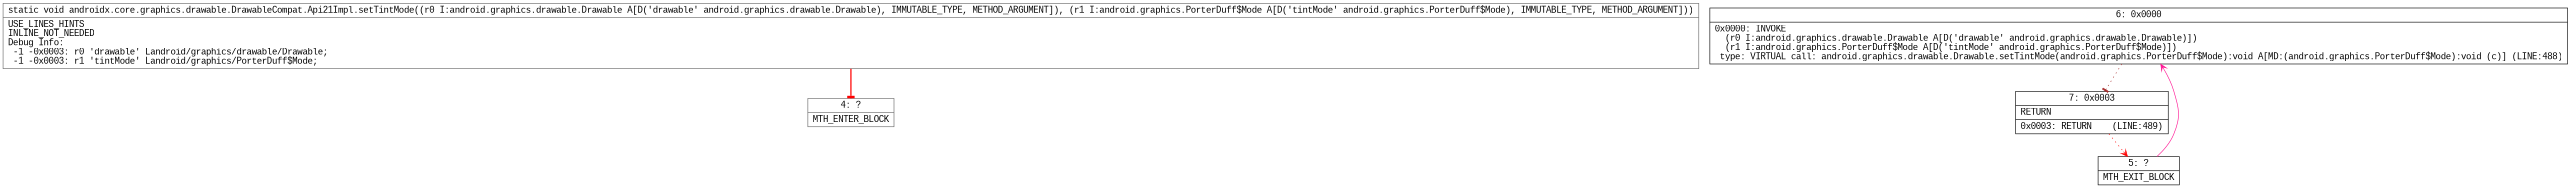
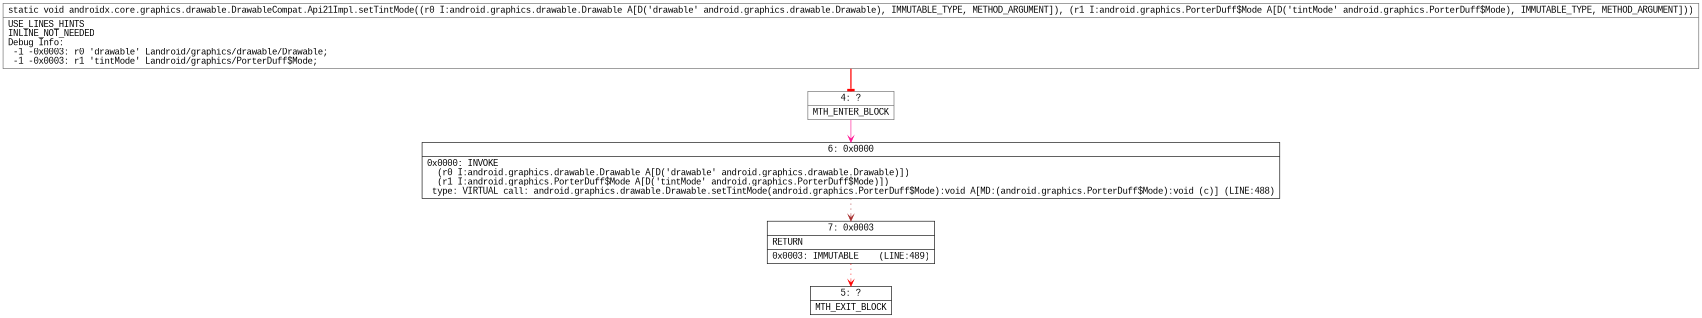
edge "6: 0x0000" -> "7: 0x0003": arrowhead tee -> vee
edge "5: ?" -> "6: 0x0000": now "4: ?" -> "6: 0x0000"
node "7: 0x0003": text "0x0003: RETURN    (LINE:489)" -> "0x0003: IMMUTABLE    (LINE:489)"
